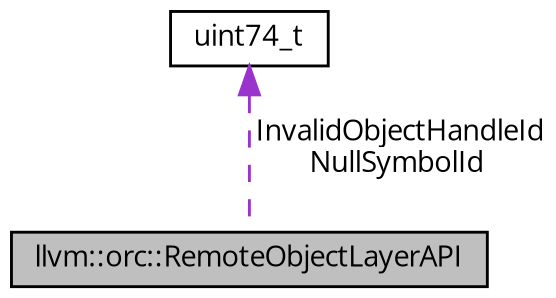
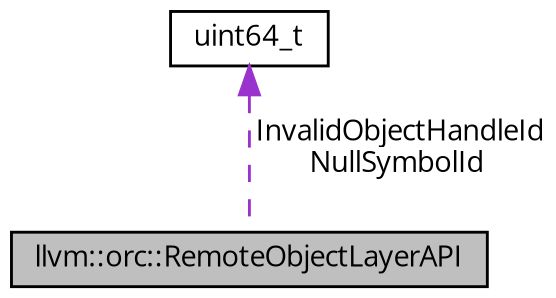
node "uint74_t": label "uint74_t" -> "uint64_t"
